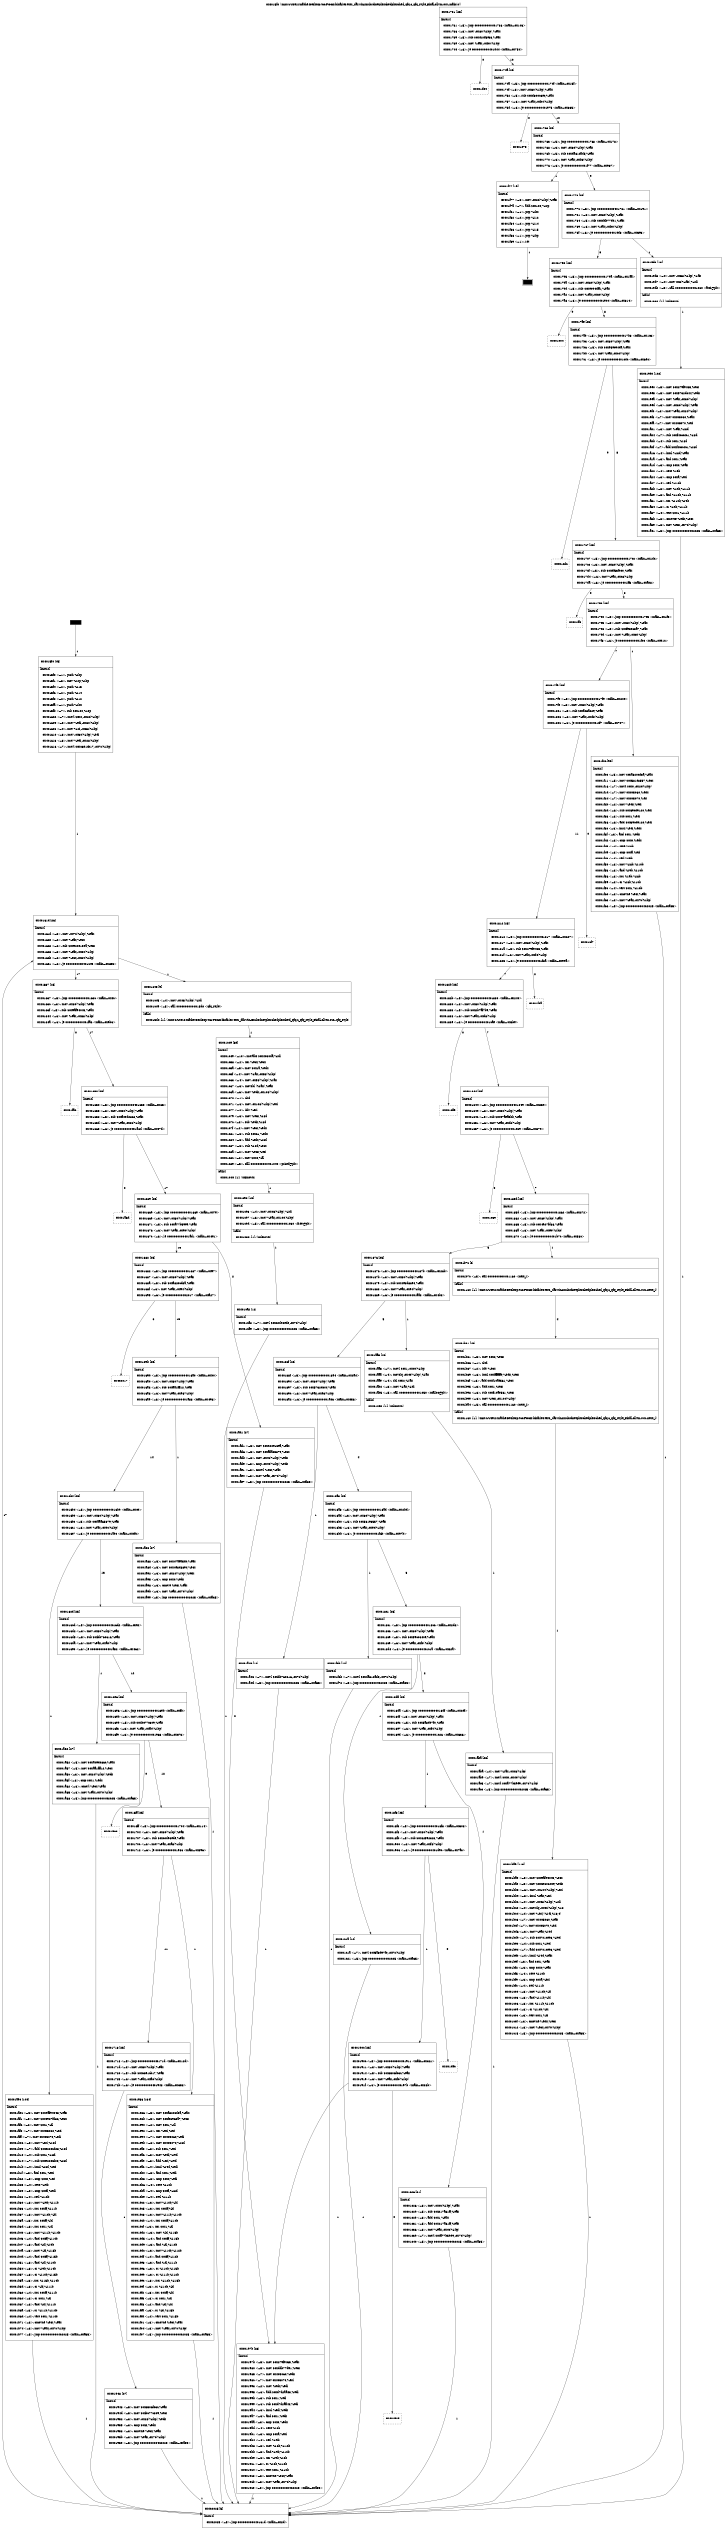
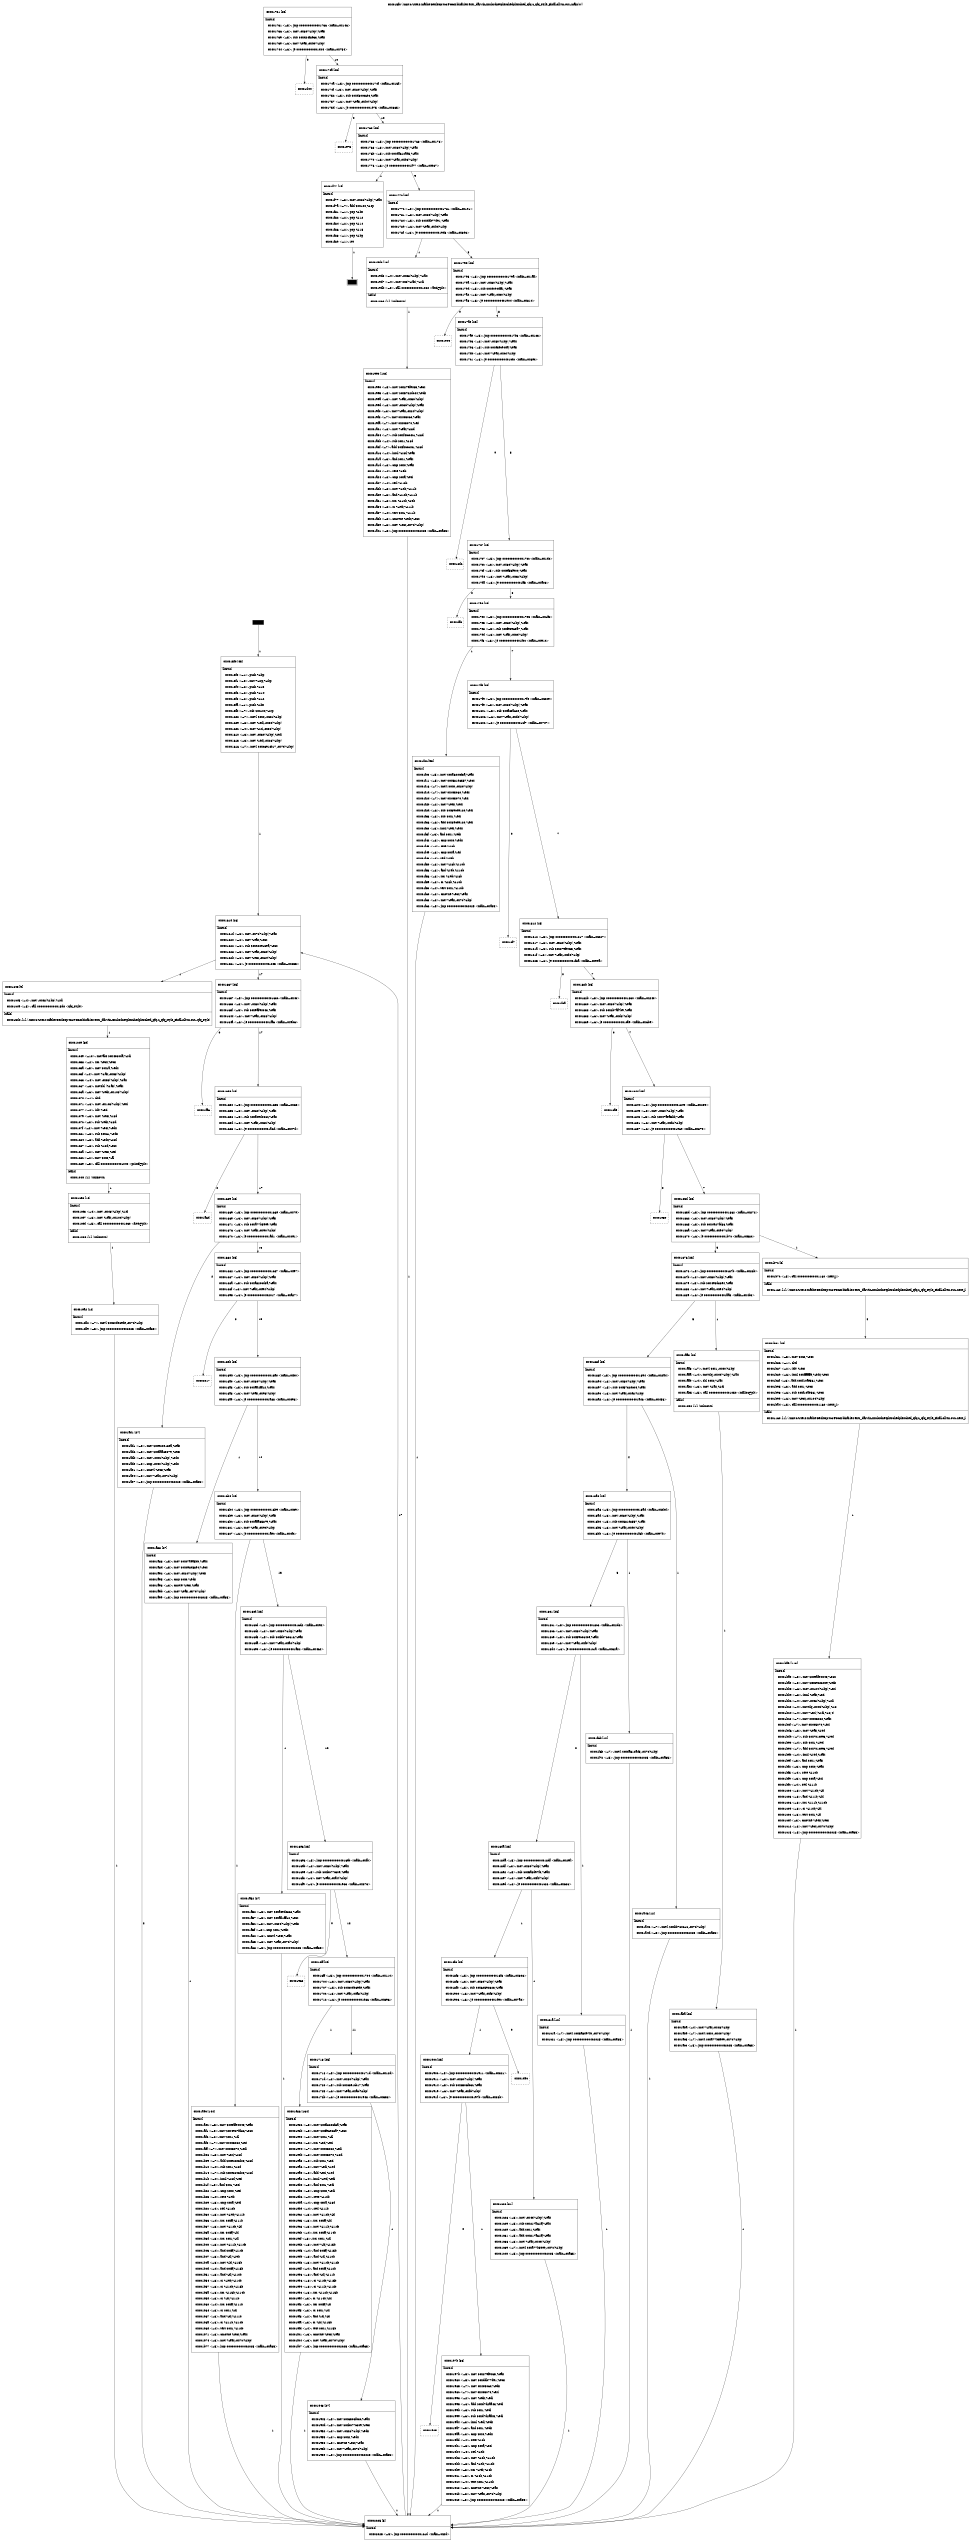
edge "0x4017f9 [25]" -> "0x401812 [25]": label " 11" -> " 7"
edge "0x401ad1 [27]" -> "0x40197b [88]": now "0x401ad1 [27]" -> "0x402025 [5]"
